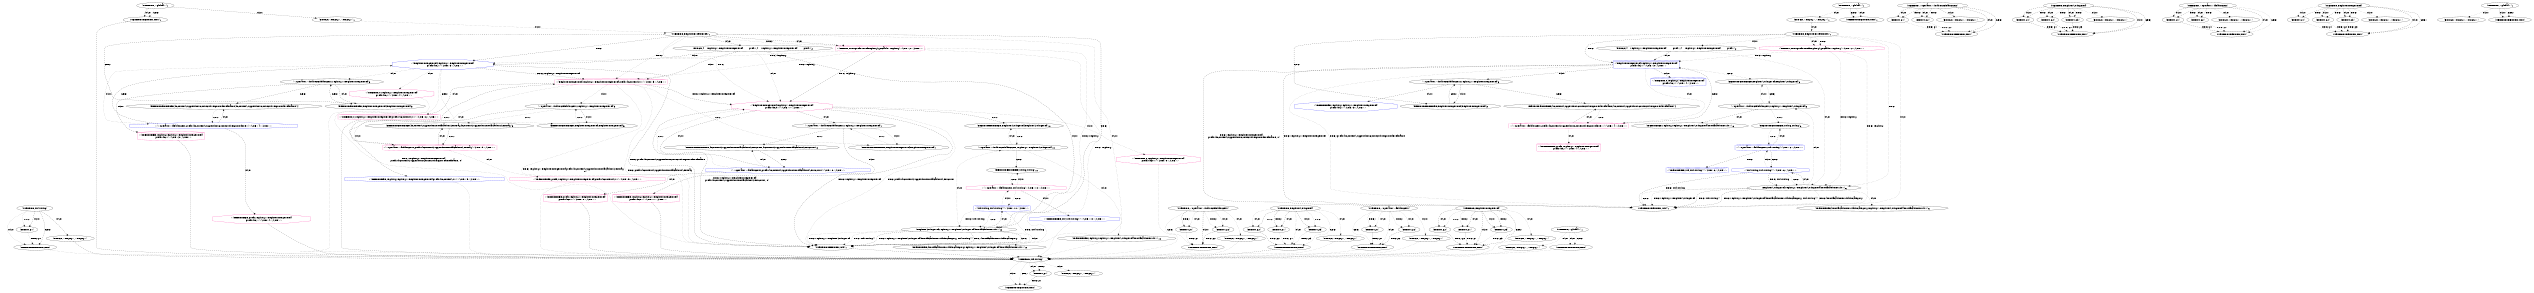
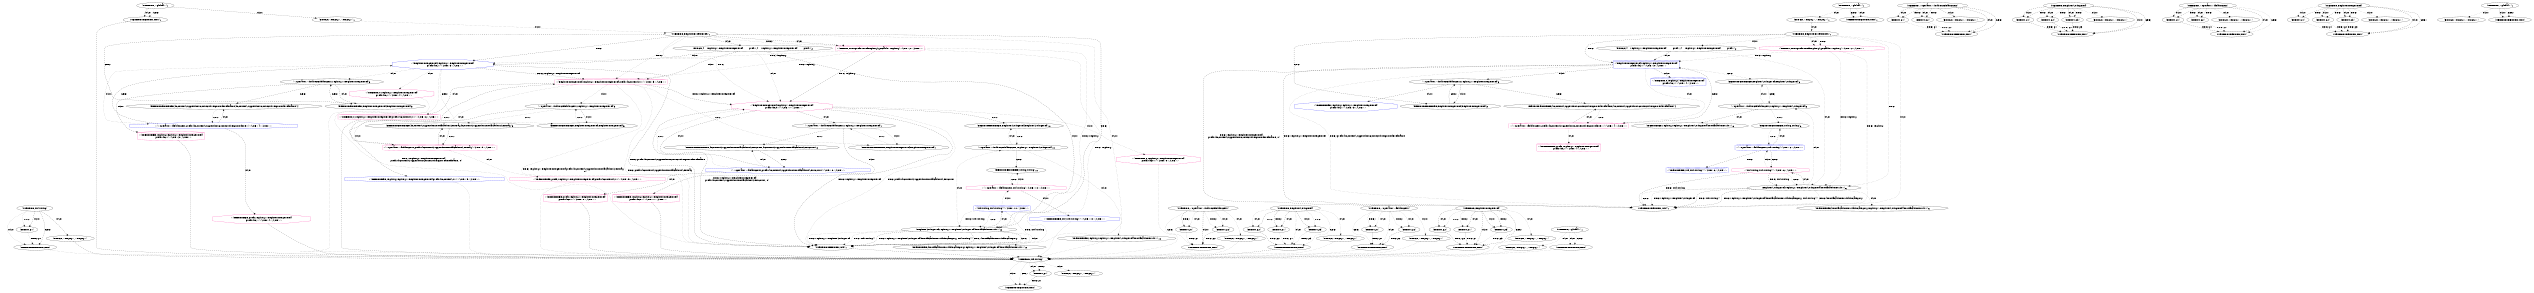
node "<(std.string,std::string())<SUB>6</SUB>>": color blue -> deeppink
edge "<(<operator>.fieldAccess,std::string)<SUB>10</SUB>>" -> "<(std.string,std::string())<SUB>10</SUB>>": removed, label "CFG:"
